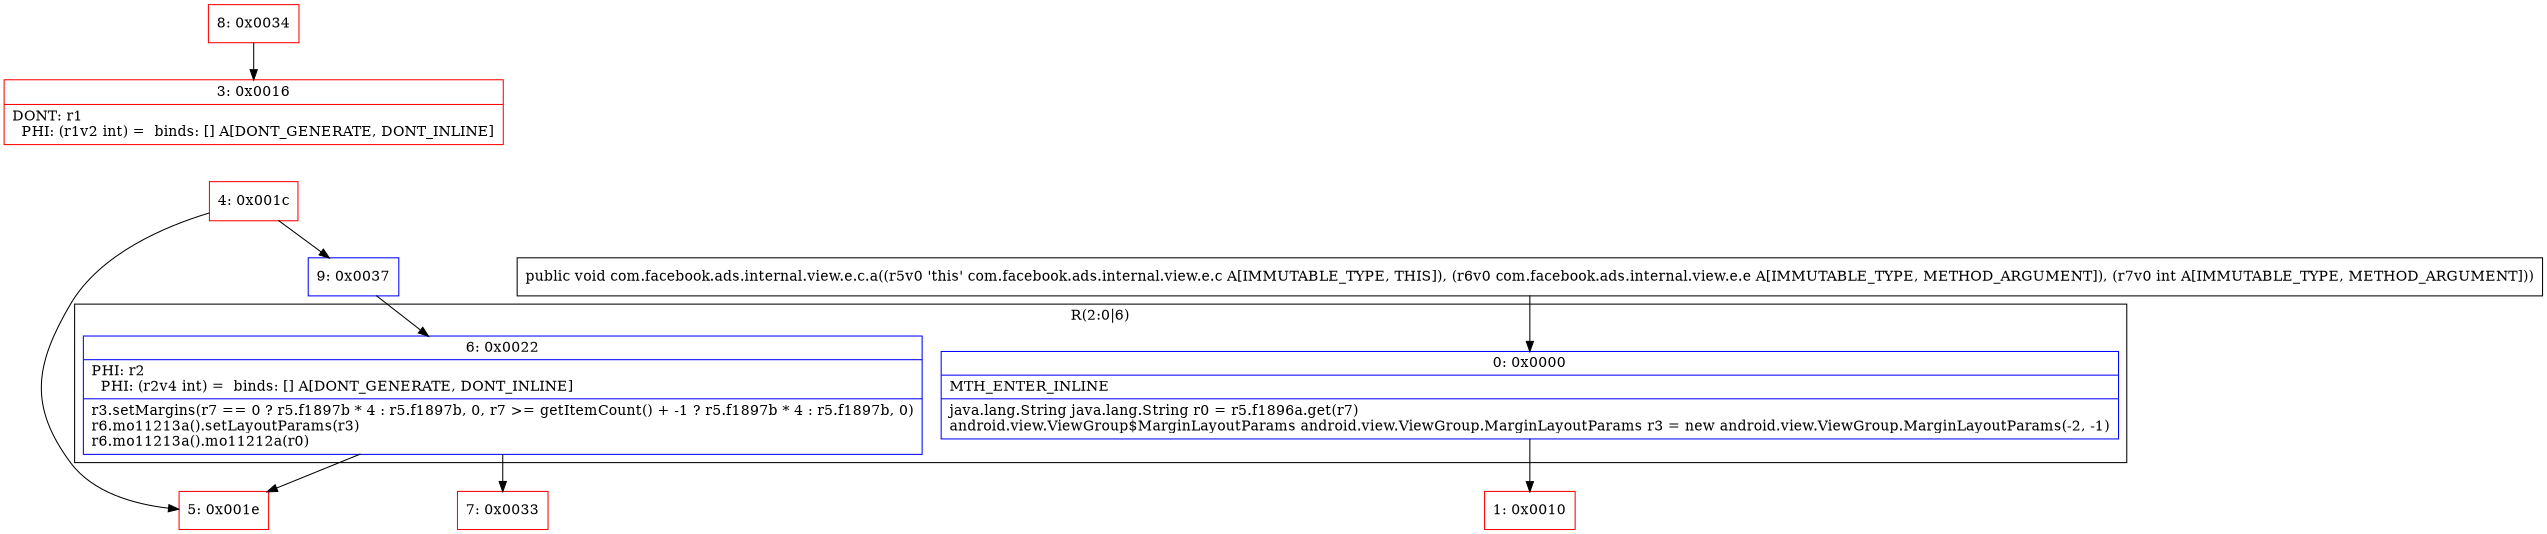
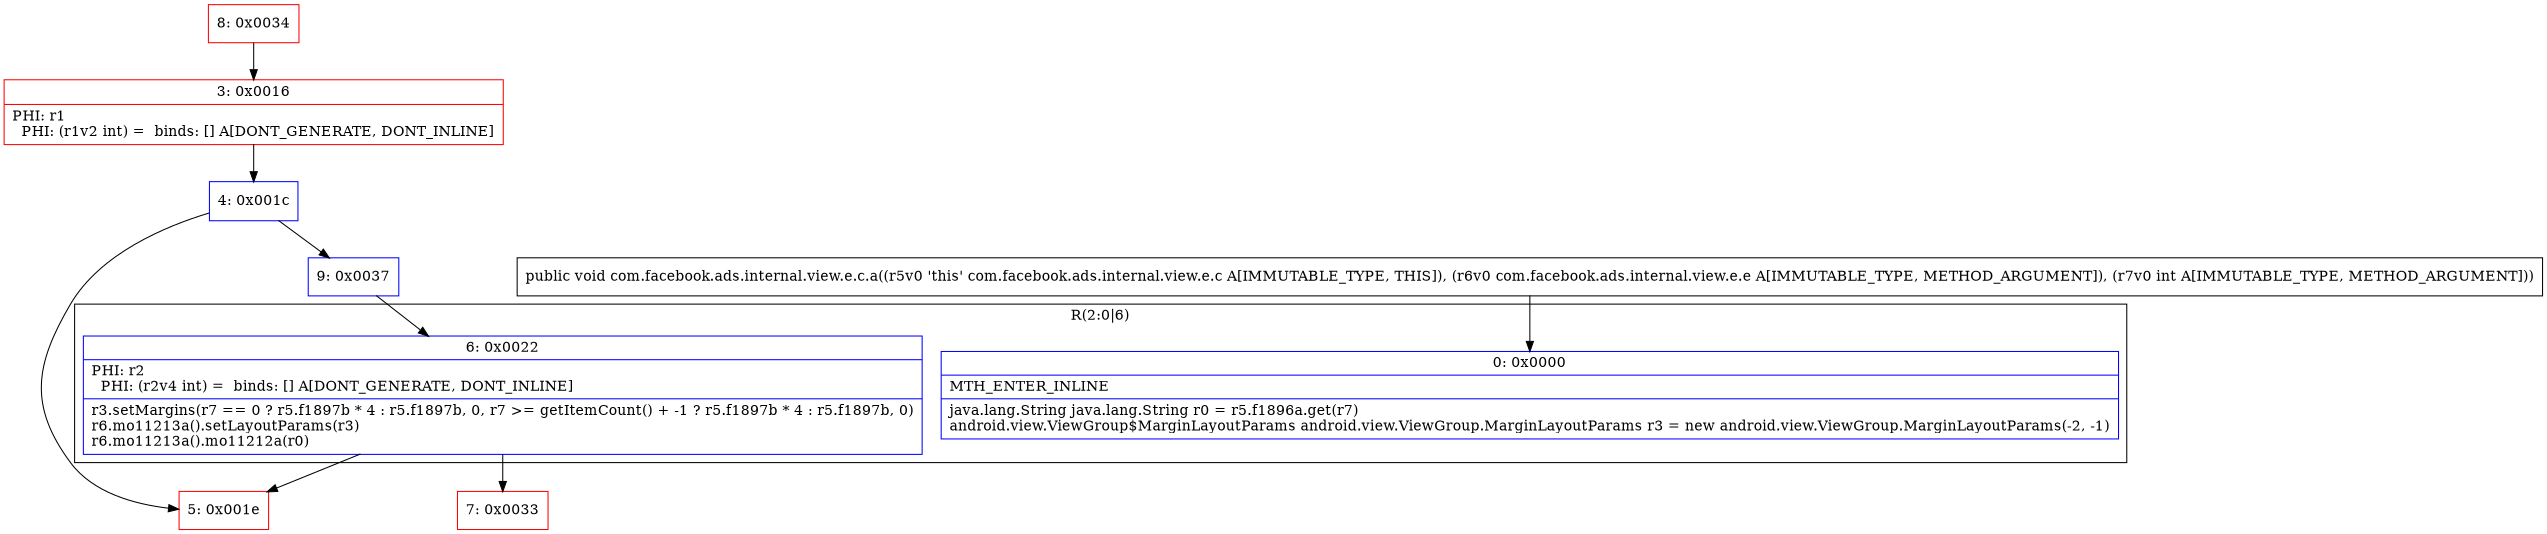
node "3: 0x0016": text "DONT: r1" -> "PHI: r1"
edge "3: 0x0016" -> "4: 0x001c": added
node "4: 0x001c": color red -> blue
node "1: 0x0010": removed
